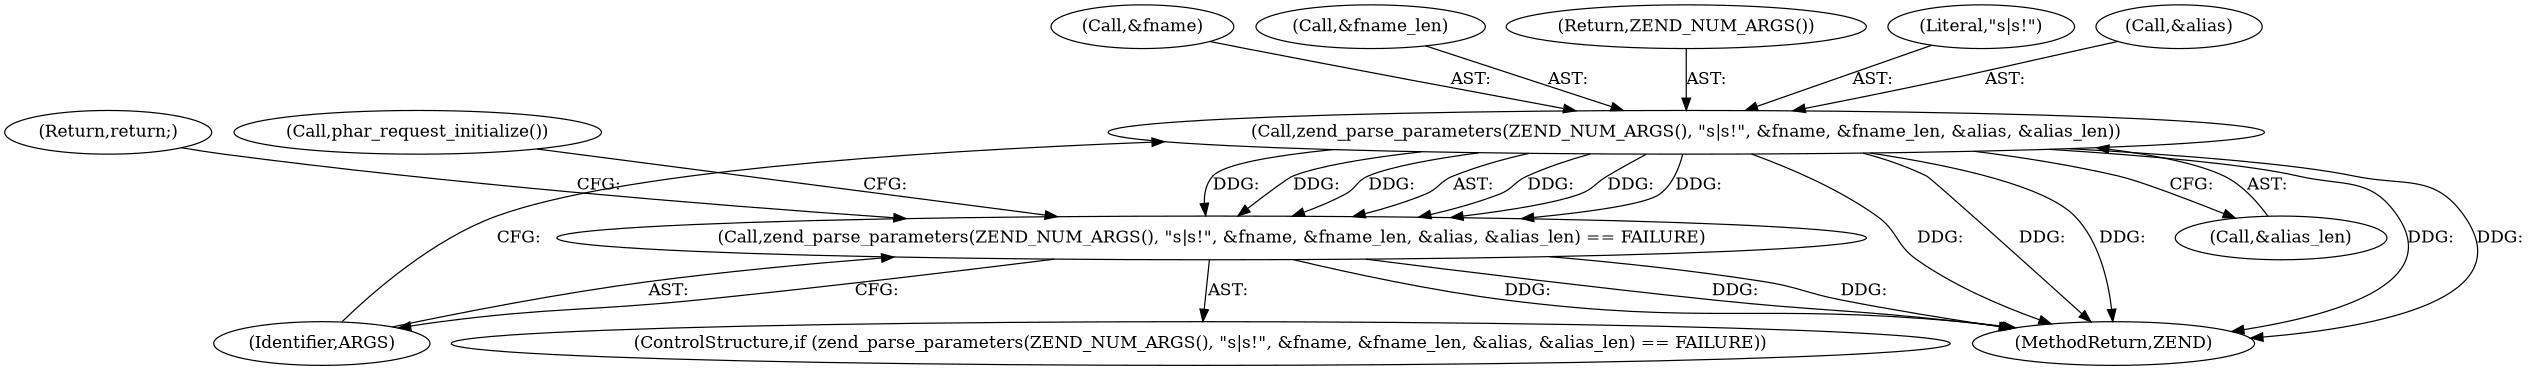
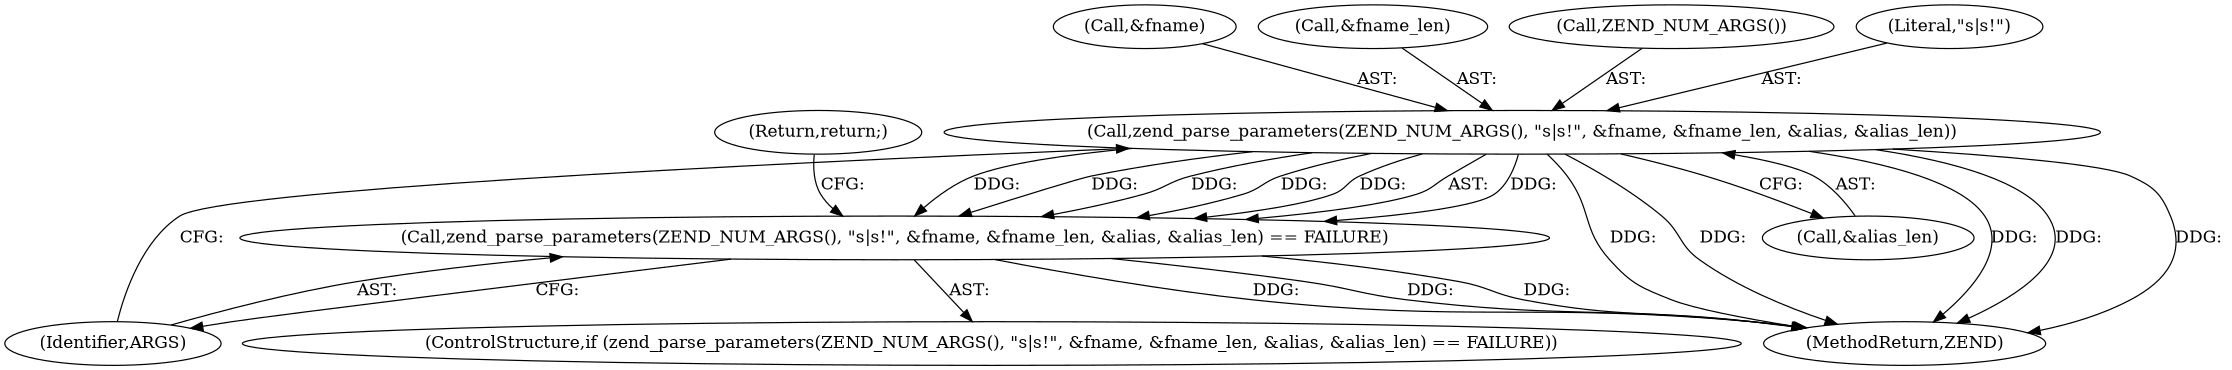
node "(Return,ZEND_NUM_ARGS())": label "(Return,ZEND_NUM_ARGS())" -> "(Call,ZEND_NUM_ARGS())"
node "(Call,&alias)": removed
node "(Call,phar_request_initialize())": removed
